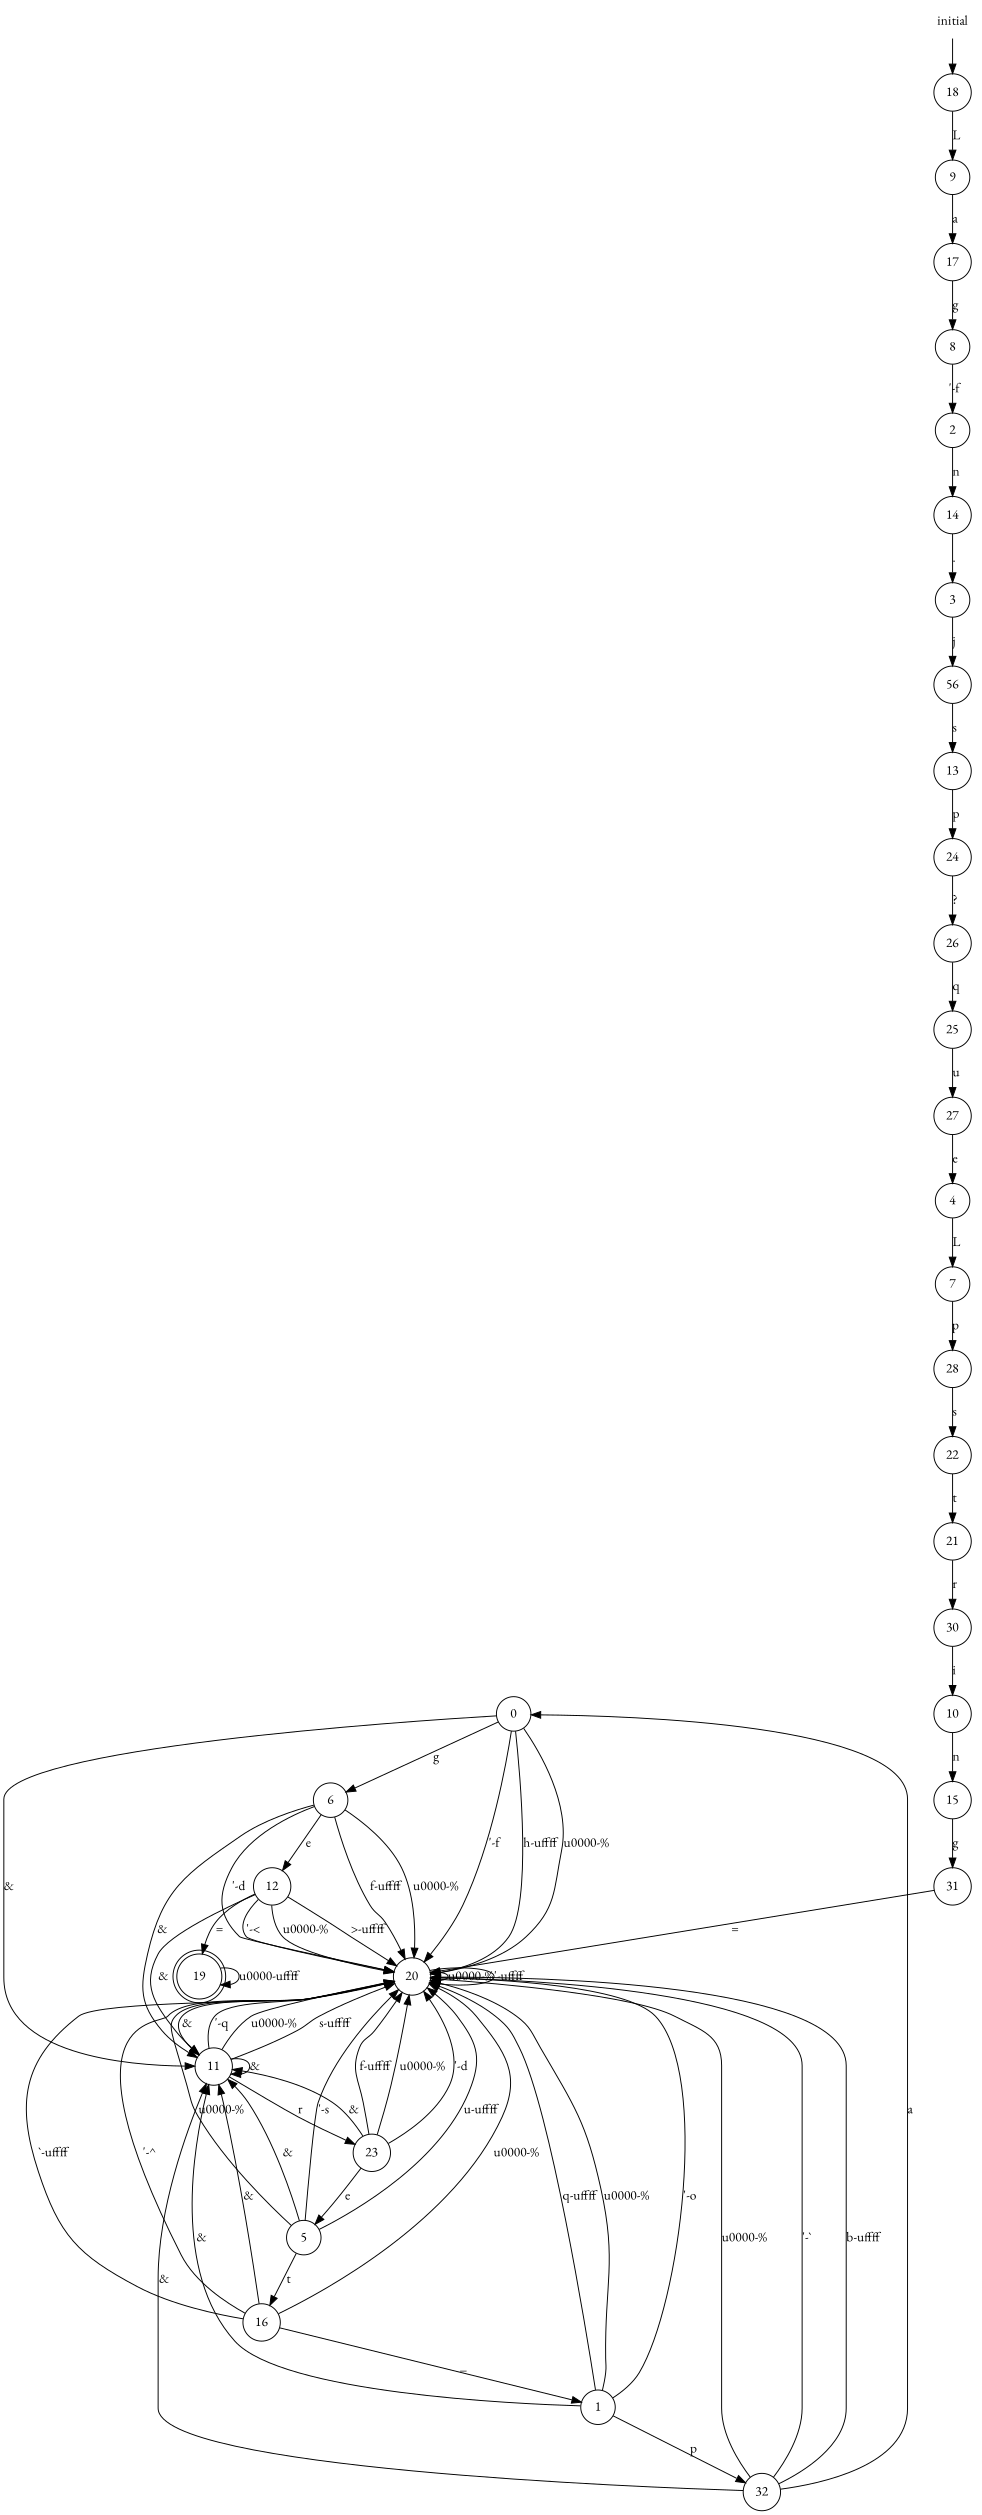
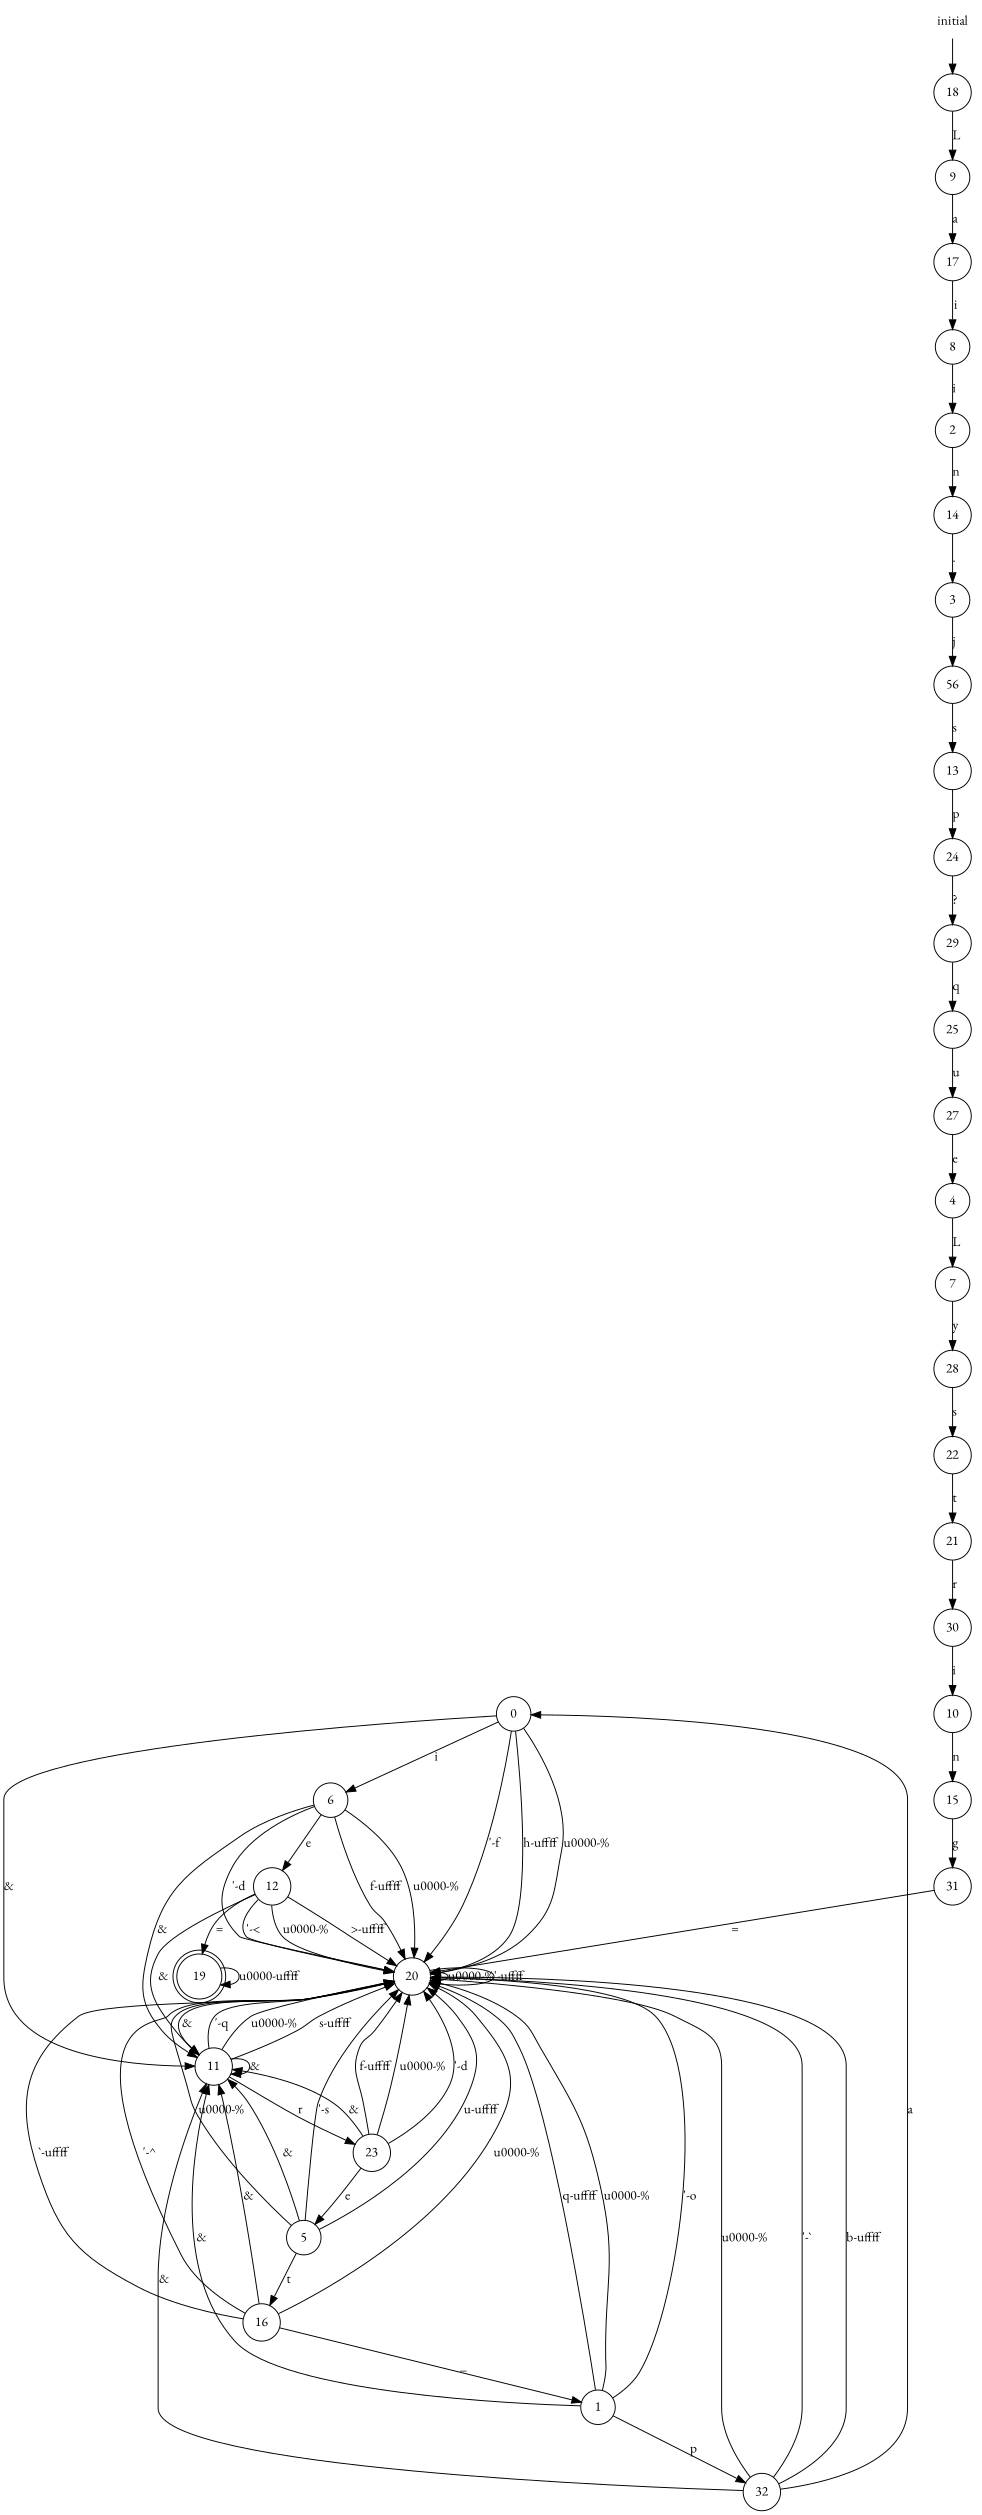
edge "17" -> "8": label "g" -> "i"
edge "8" -> "2": label "'-f" -> "i"
node "26": label "26" -> "29"
edge "7" -> "28": label "p" -> "y"
edge "0" -> "6": label "g" -> "i"
